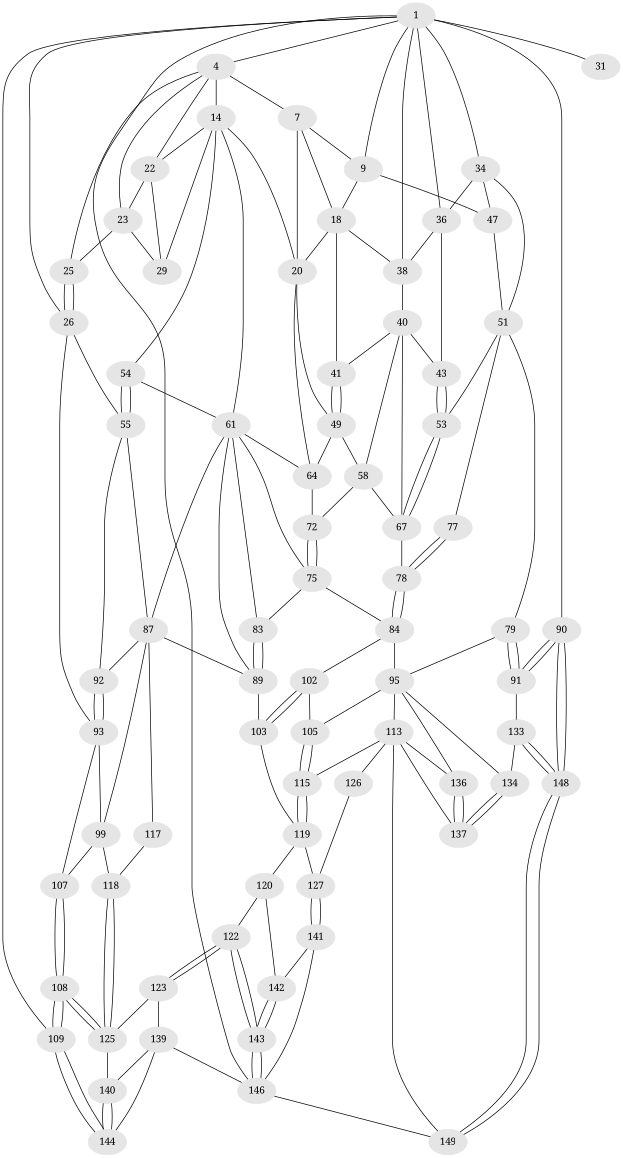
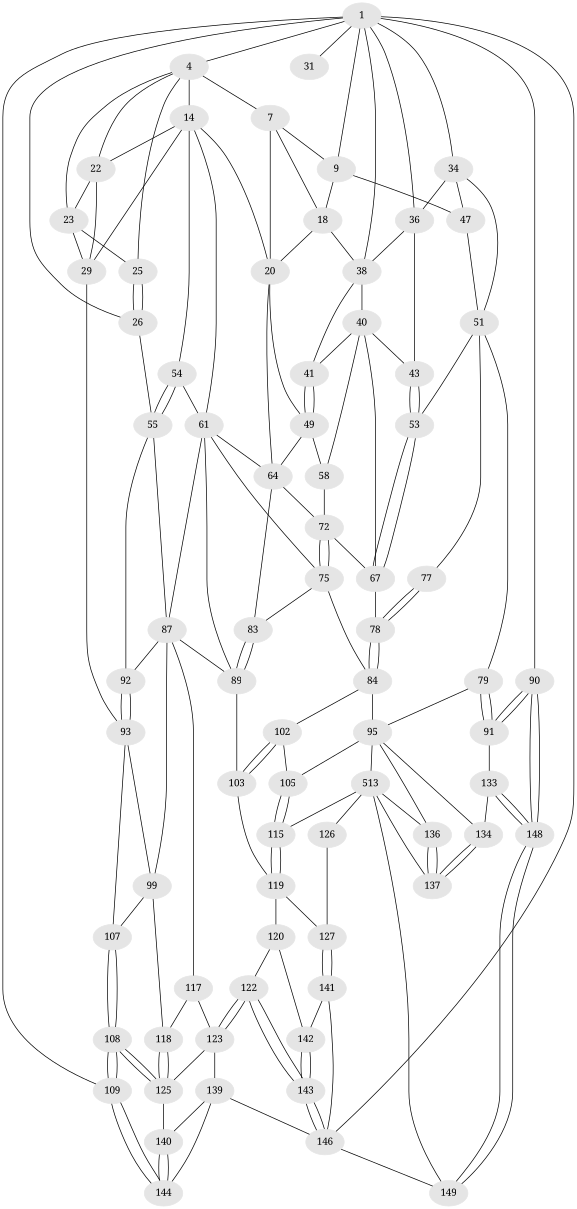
edge "18" -- "41": now "38" -- "41"
edge "58" -- "67": now "72" -- "67"
edge "61" -- "83": now "64" -- "83"
edge "26" -- "93": now "29" -- "93"
node "113": label "113" -> "513"
edge "117" -- "123": added
